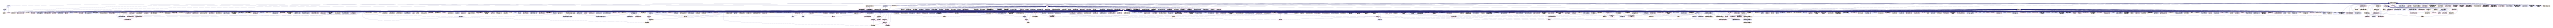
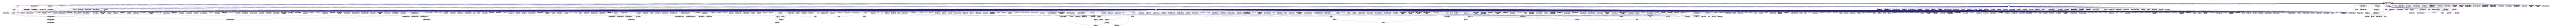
node "stateless_test.cpp": added
